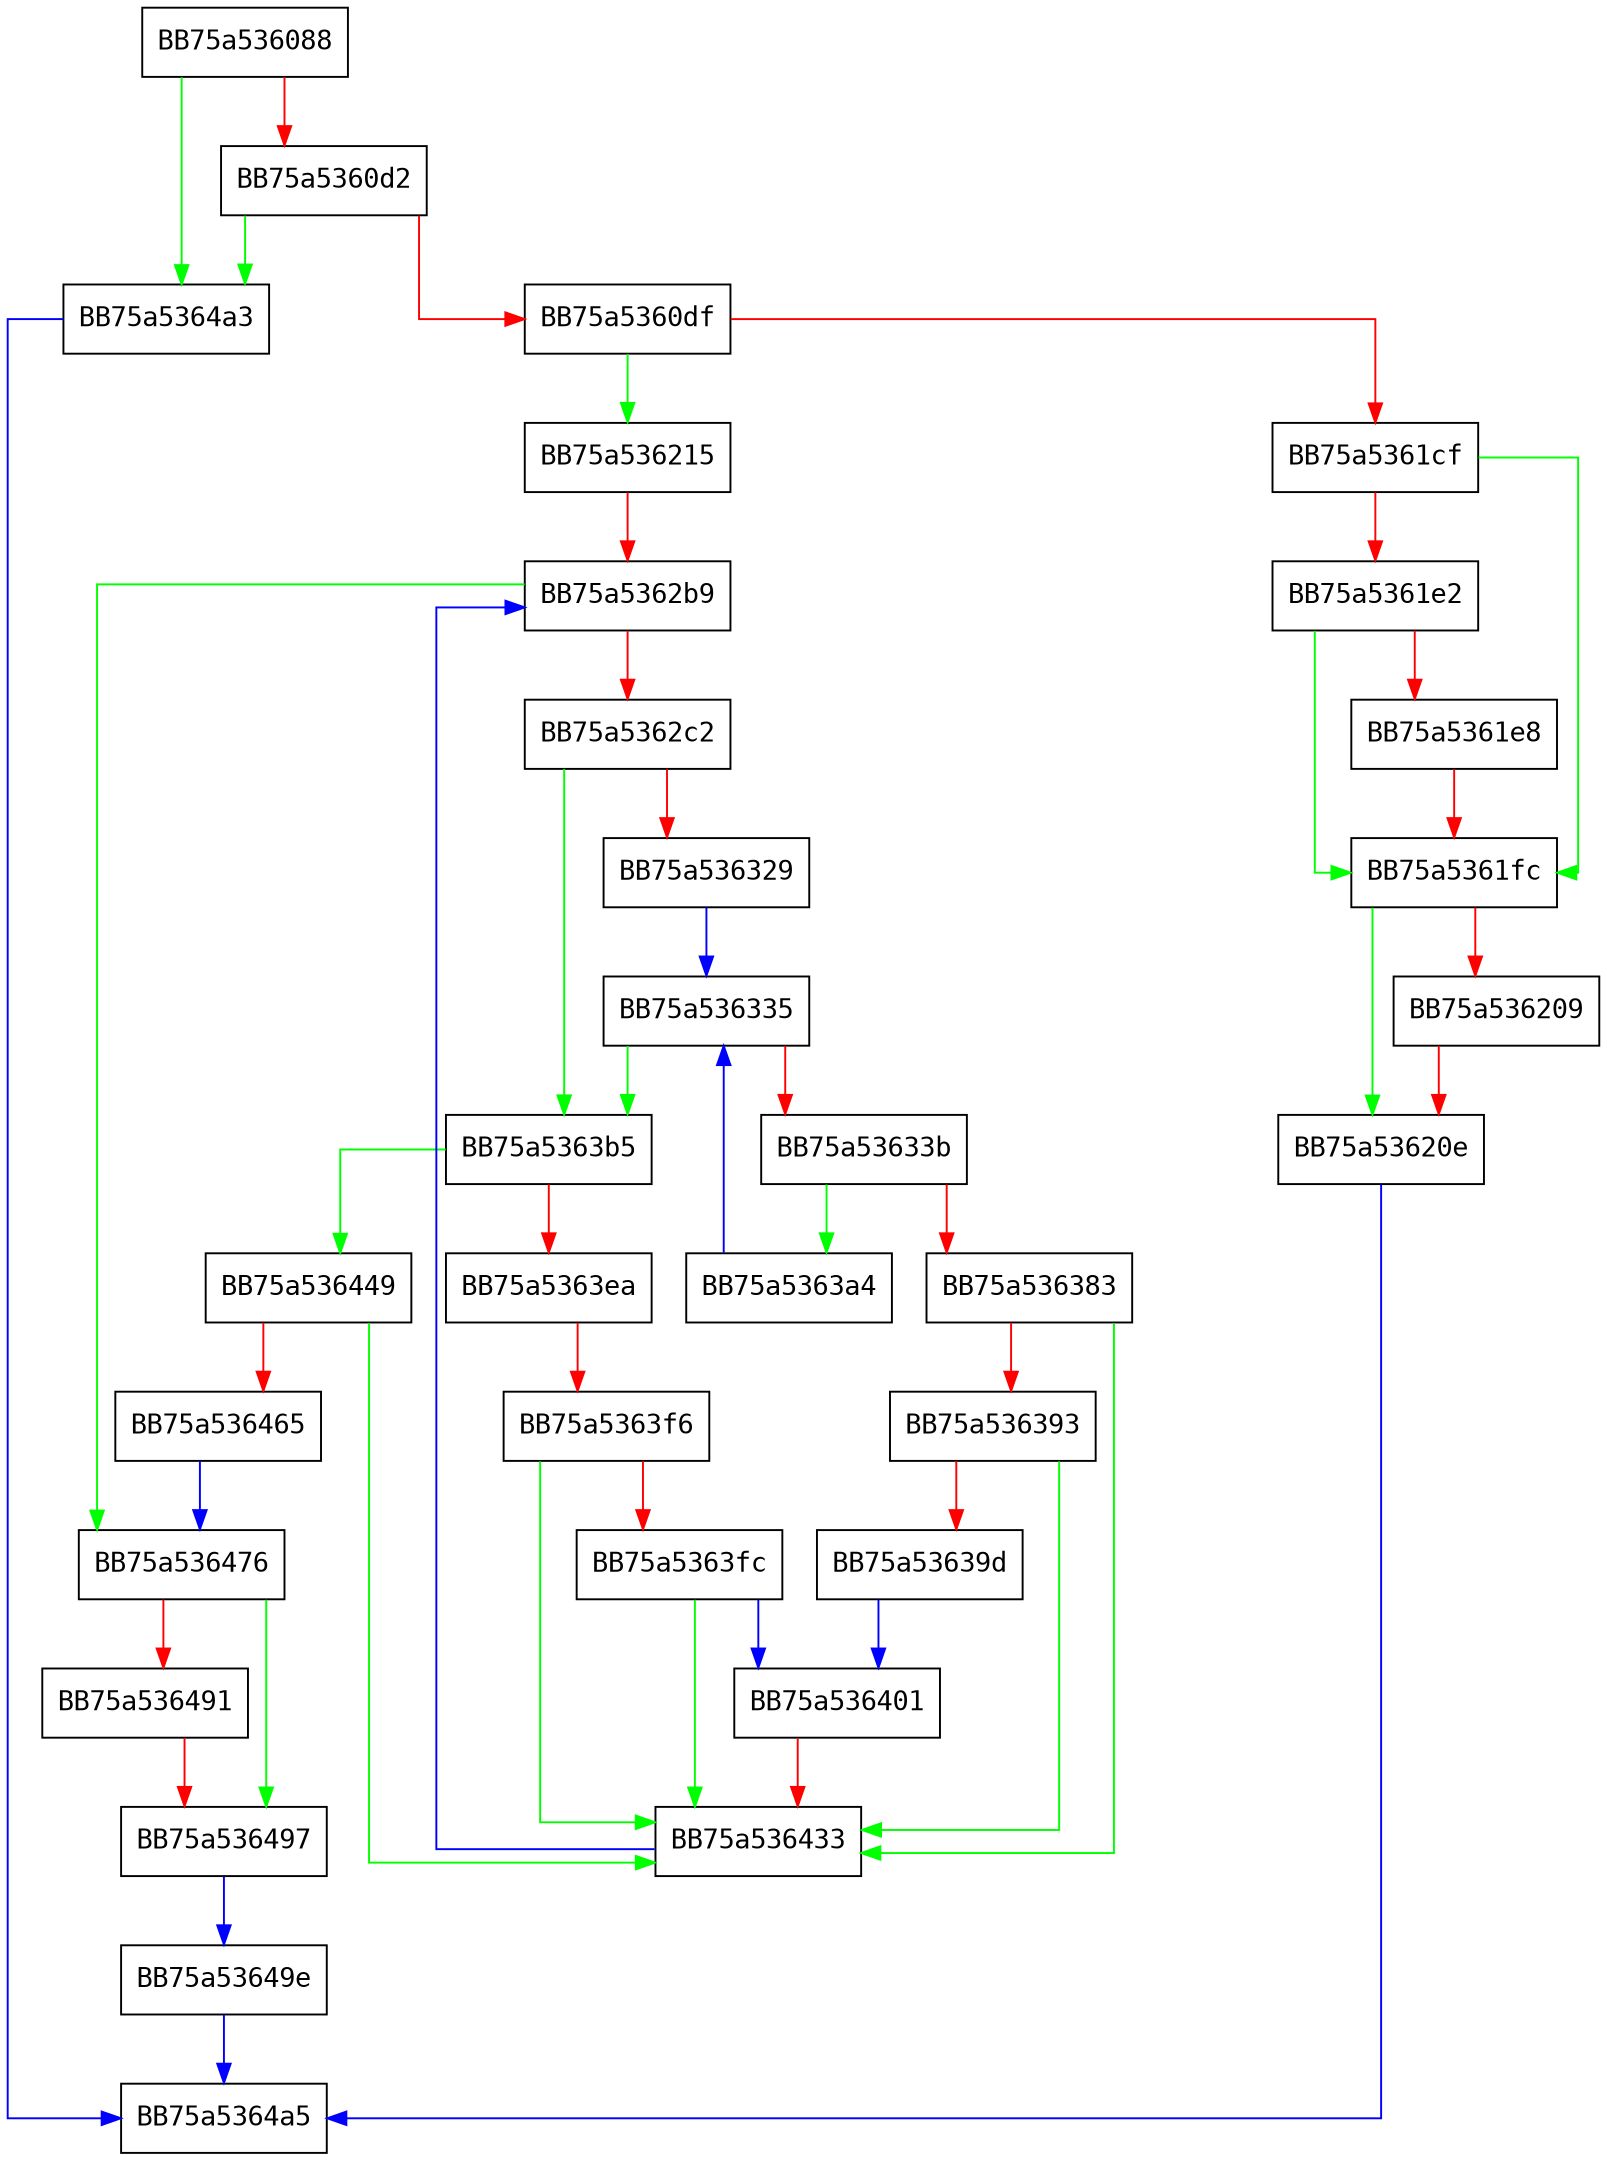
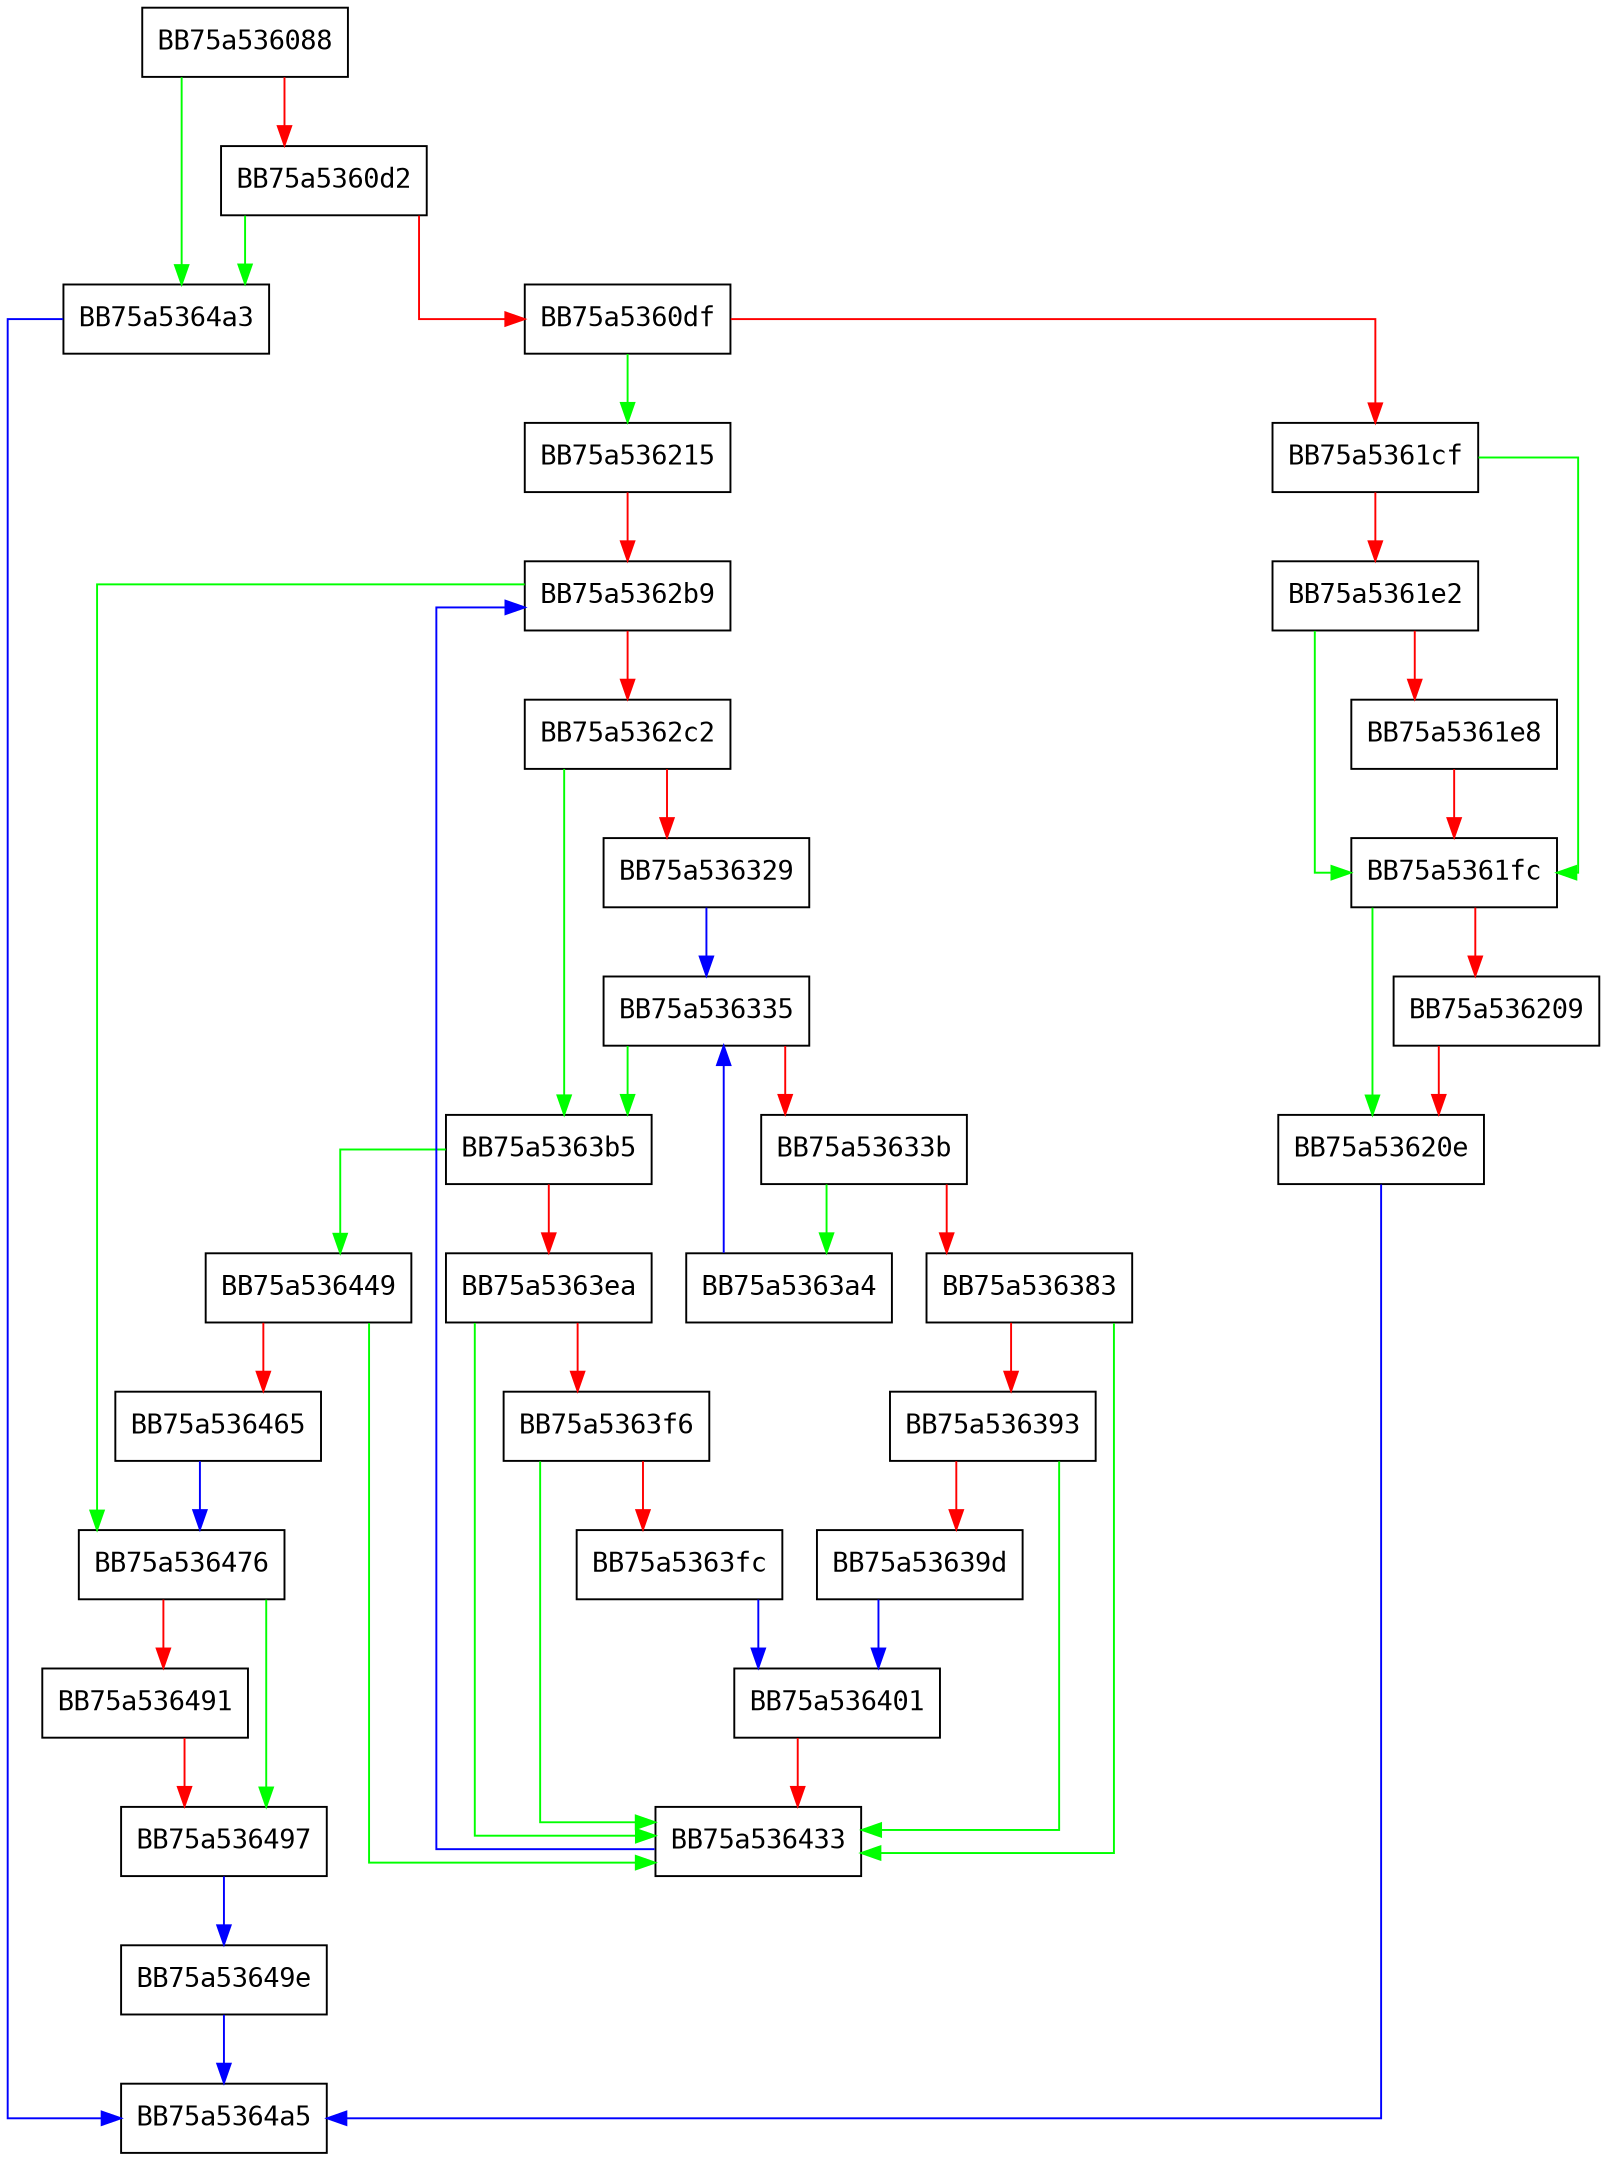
edge "BB75a5363fc" -> "BB75a536433": now "BB75a5363ea" -> "BB75a536433"
